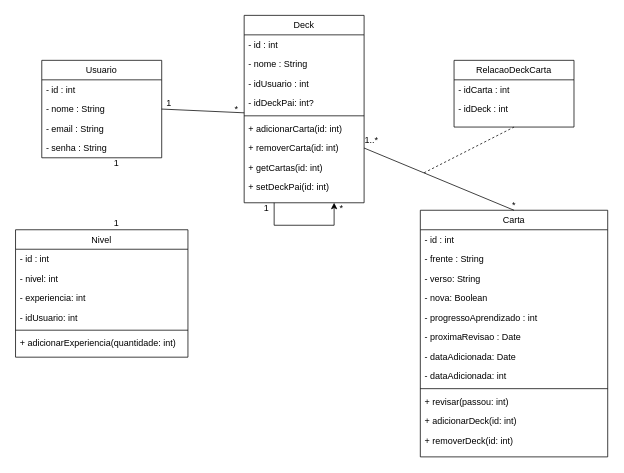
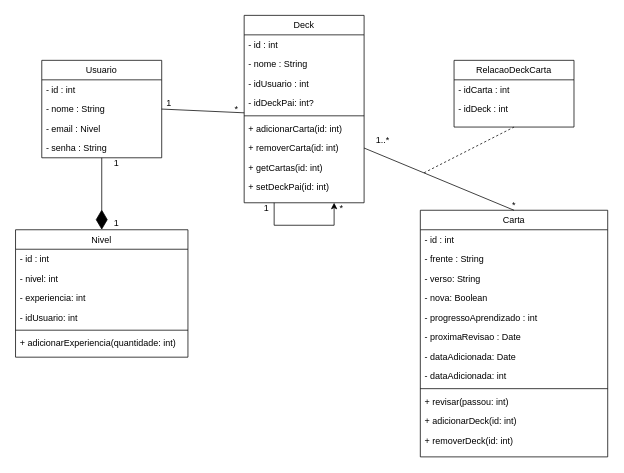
node "- email : String": label "- email : String" -> "- email : Nivel"
node "1..*": moved (372, 141) -> (383, 141)
edge "- senha : String" -> "Nivel": added
